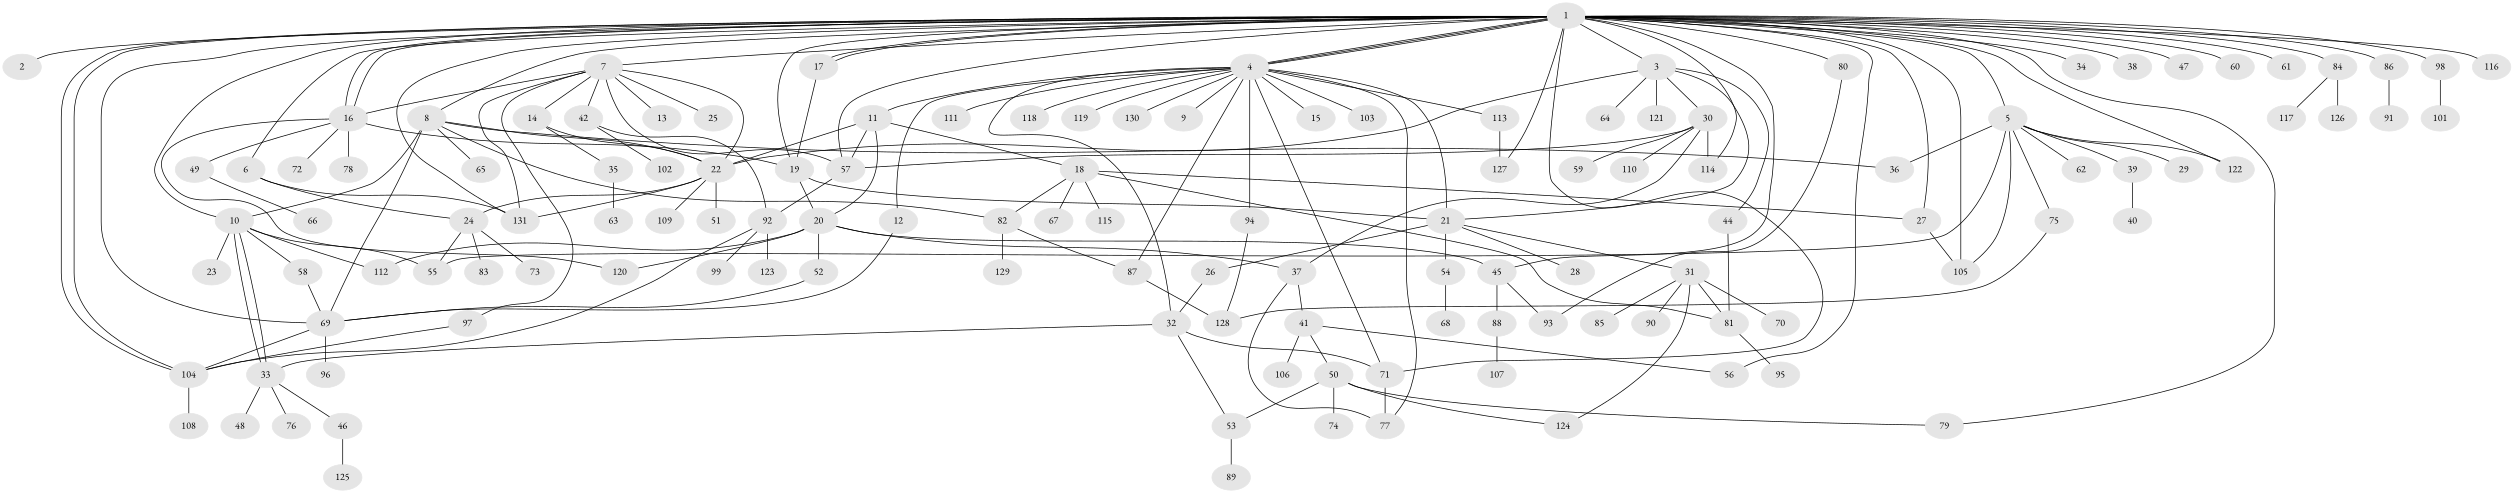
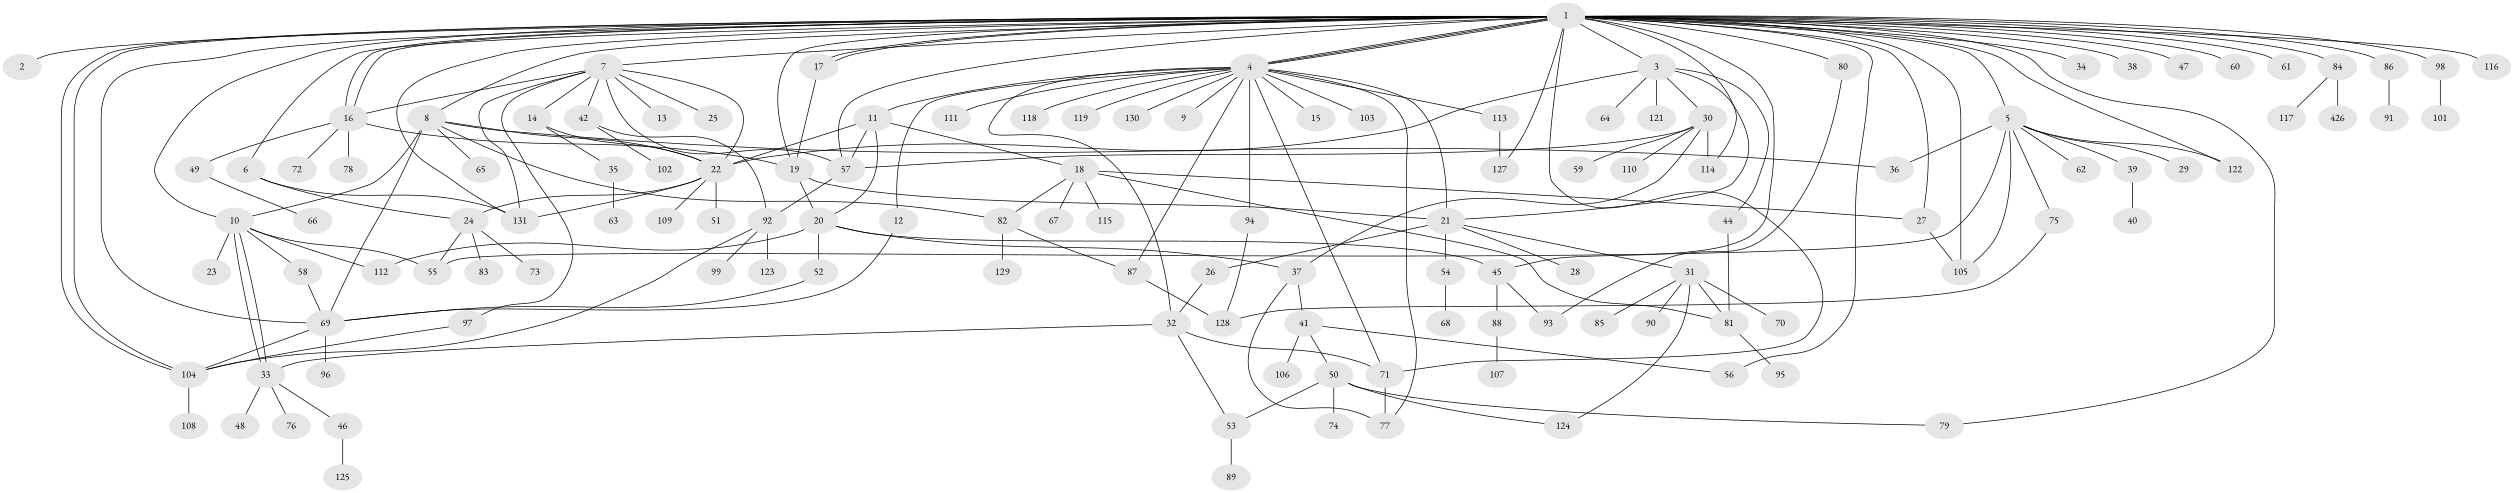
node "126": label "126" -> "426"
node "120": removed
